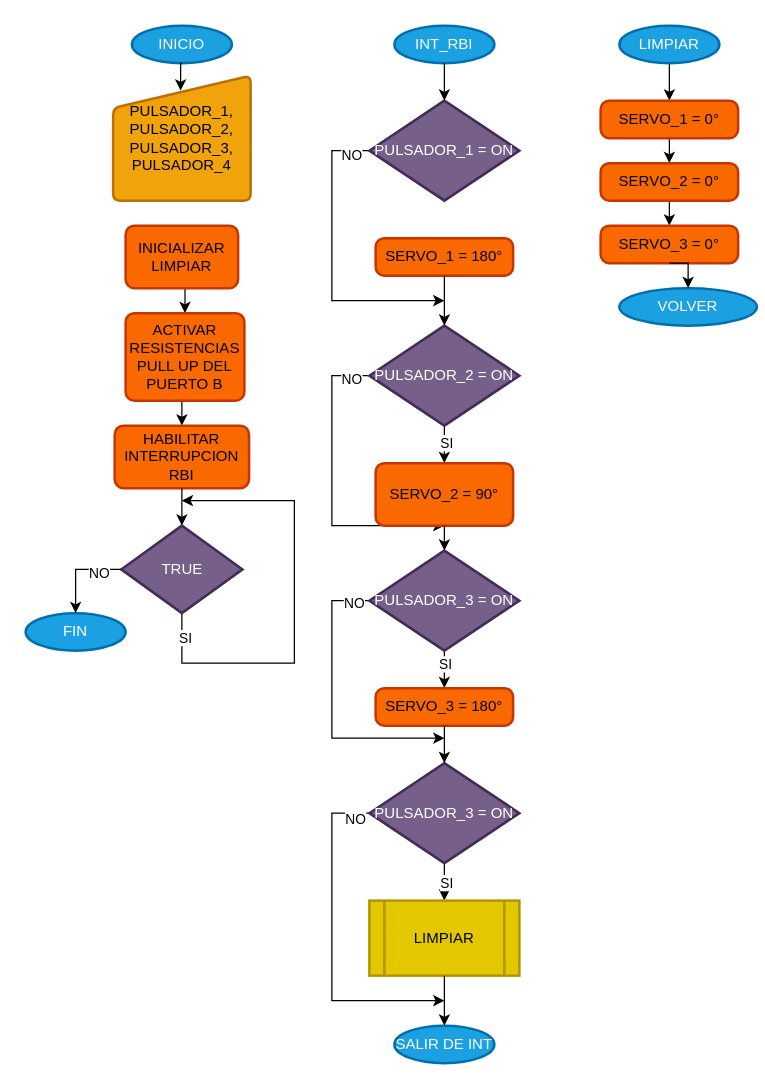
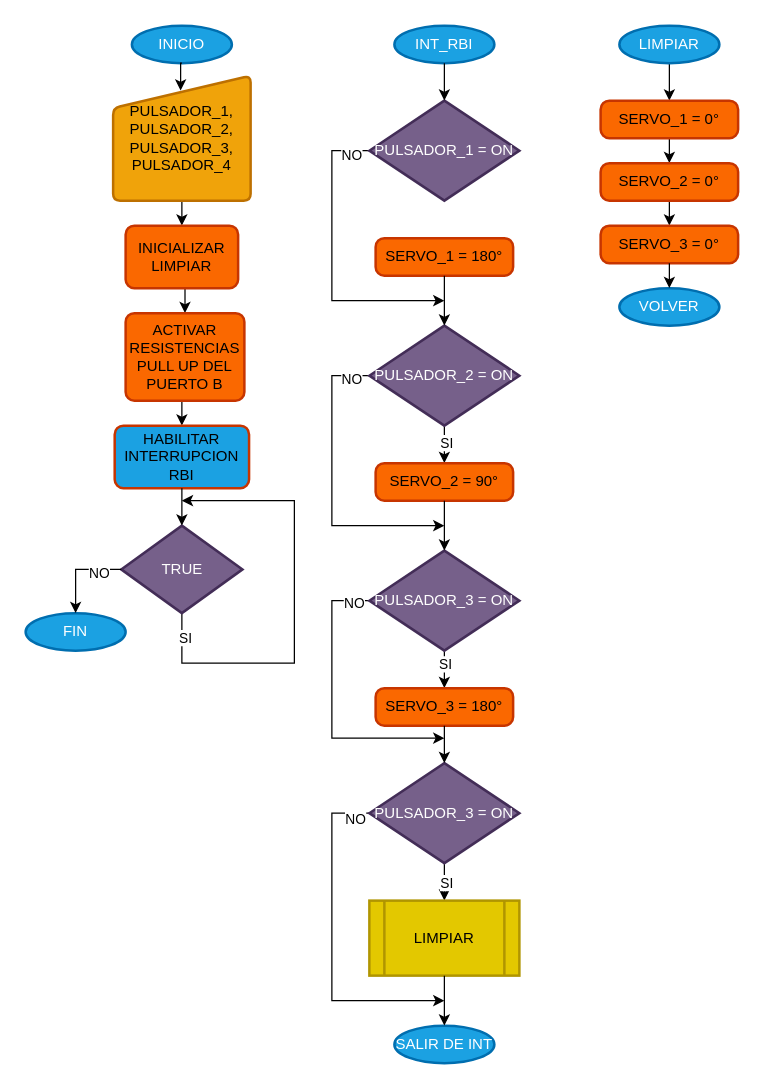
edge "PULSADOR_1, PULSADOR_2, PULSADOR_3, PULSADOR_4" -> "INICIALIZAR LIMPIAR": added
node "VOLVER": size 138x38 -> 100x38
node "HABILITAR INTERRUPCION RBI": fillcolor #fa6800 -> #1ba1e2
node "SERVO_2 = 90°": size 138x63 -> 138x38
